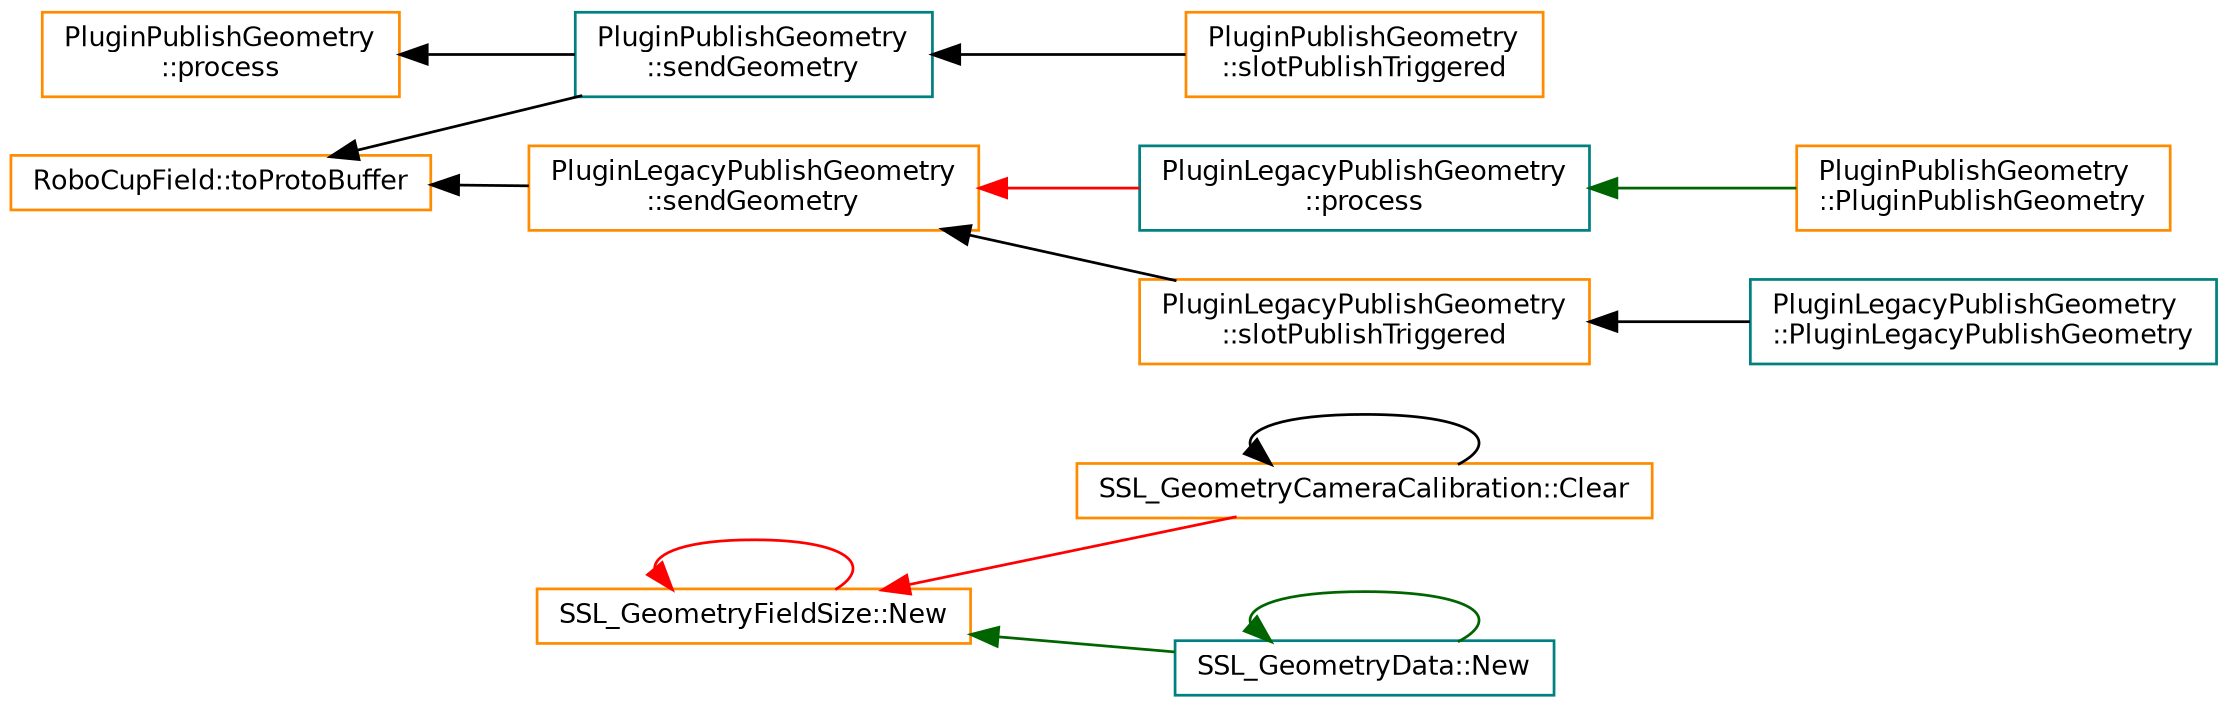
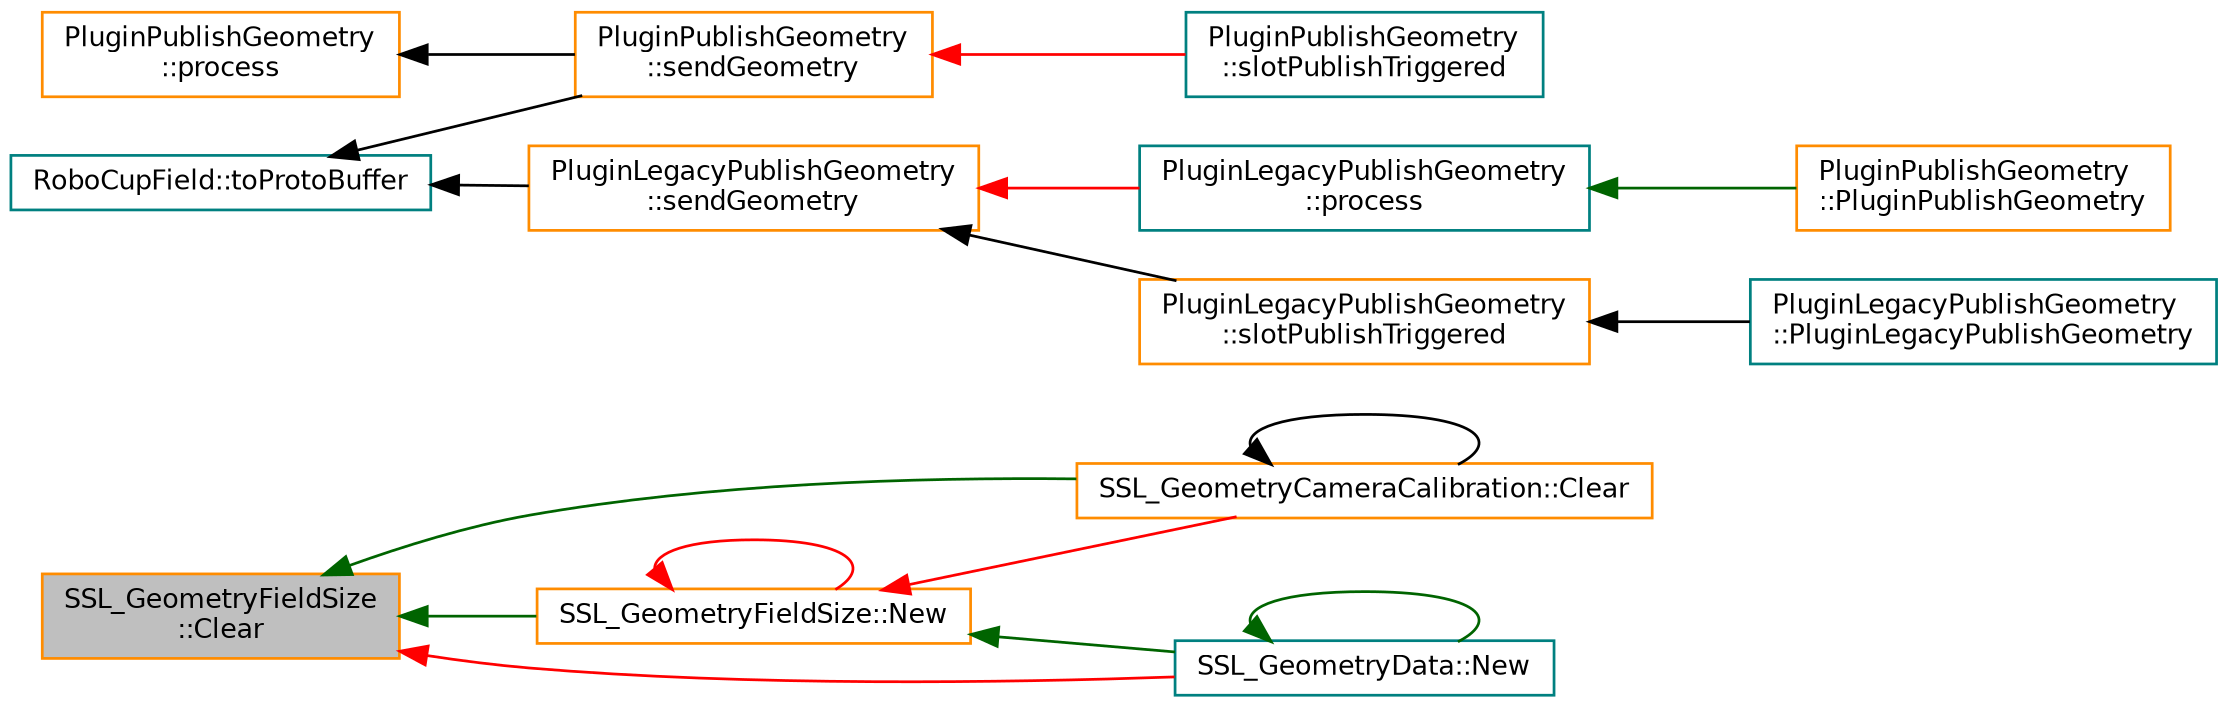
node "PluginPublishGeometry ::sendGeometry": color teal -> darkorange
edge "PluginPublishGeometry ::slotPublishTriggered" -> "PluginPublishGeometry ::sendGeometry": color black -> red
node "PluginPublishGeometry ::slotPublishTriggered": color darkorange -> teal
node "RoboCupField::toProtoBuffer": color darkorange -> teal
node "SSL_GeometryFieldSize ::Clear": added
